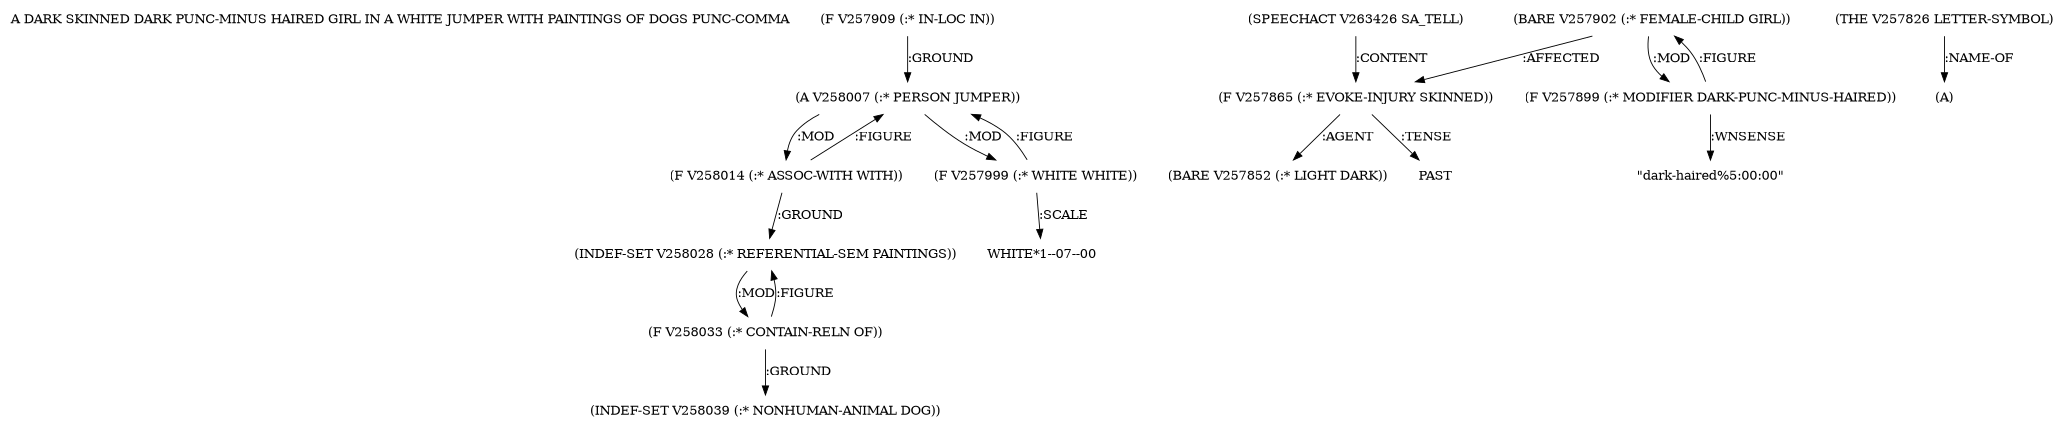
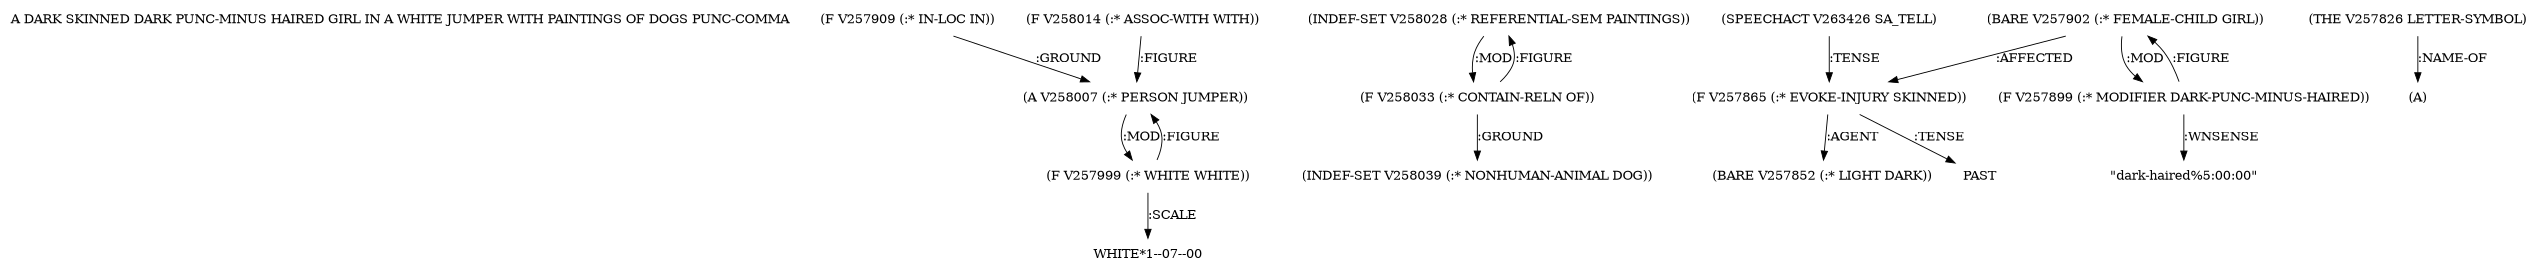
edge "(SPEECHACT V263426 SA_TELL)" -> "(F V257865 (:* EVOKE-INJURY SKINNED))": label ":CONTENT" -> ":TENSE"
edge "(A V258007 (:* PERSON JUMPER))" -> "(F V258014 (:* ASSOC-WITH WITH))": removed, label ":MOD"
edge "(F V258014 (:* ASSOC-WITH WITH))" -> "(INDEF-SET V258028 (:* REFERENTIAL-SEM PAINTINGS))": removed, label ":GROUND"
